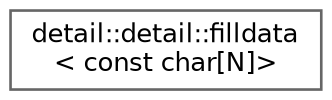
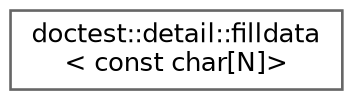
node "detail::detail::filldata < const char[N]>": label "detail::detail::filldata < const char[N]>" -> "doctest::detail::filldata < const char[N]>"
